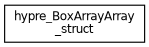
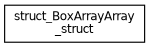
node "hypre_BoxArrayArray _struct": label "hypre_BoxArrayArray _struct" -> "struct_BoxArrayArray _struct"
